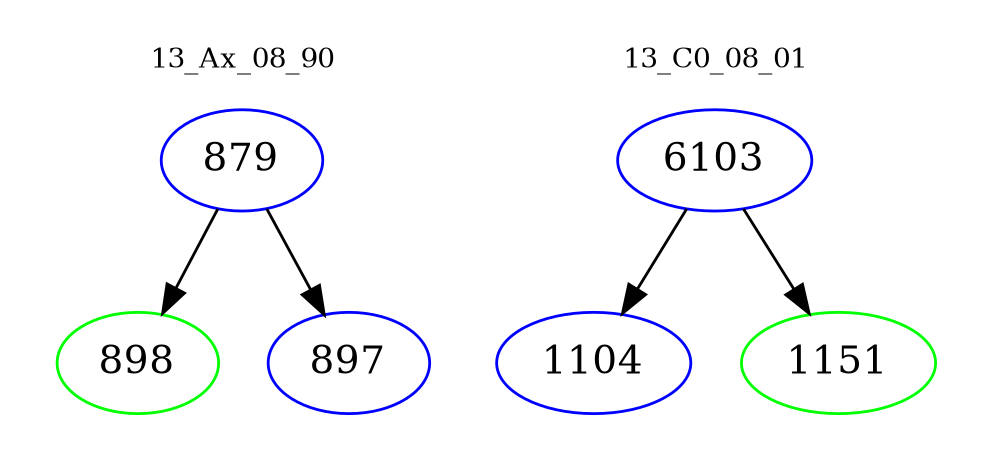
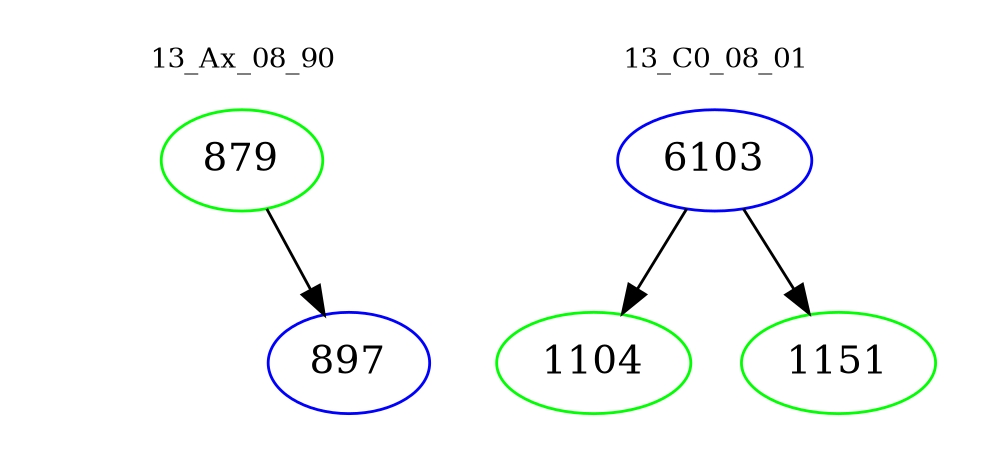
node "879": color blue -> green
node "898": removed
node "1104": color blue -> green
